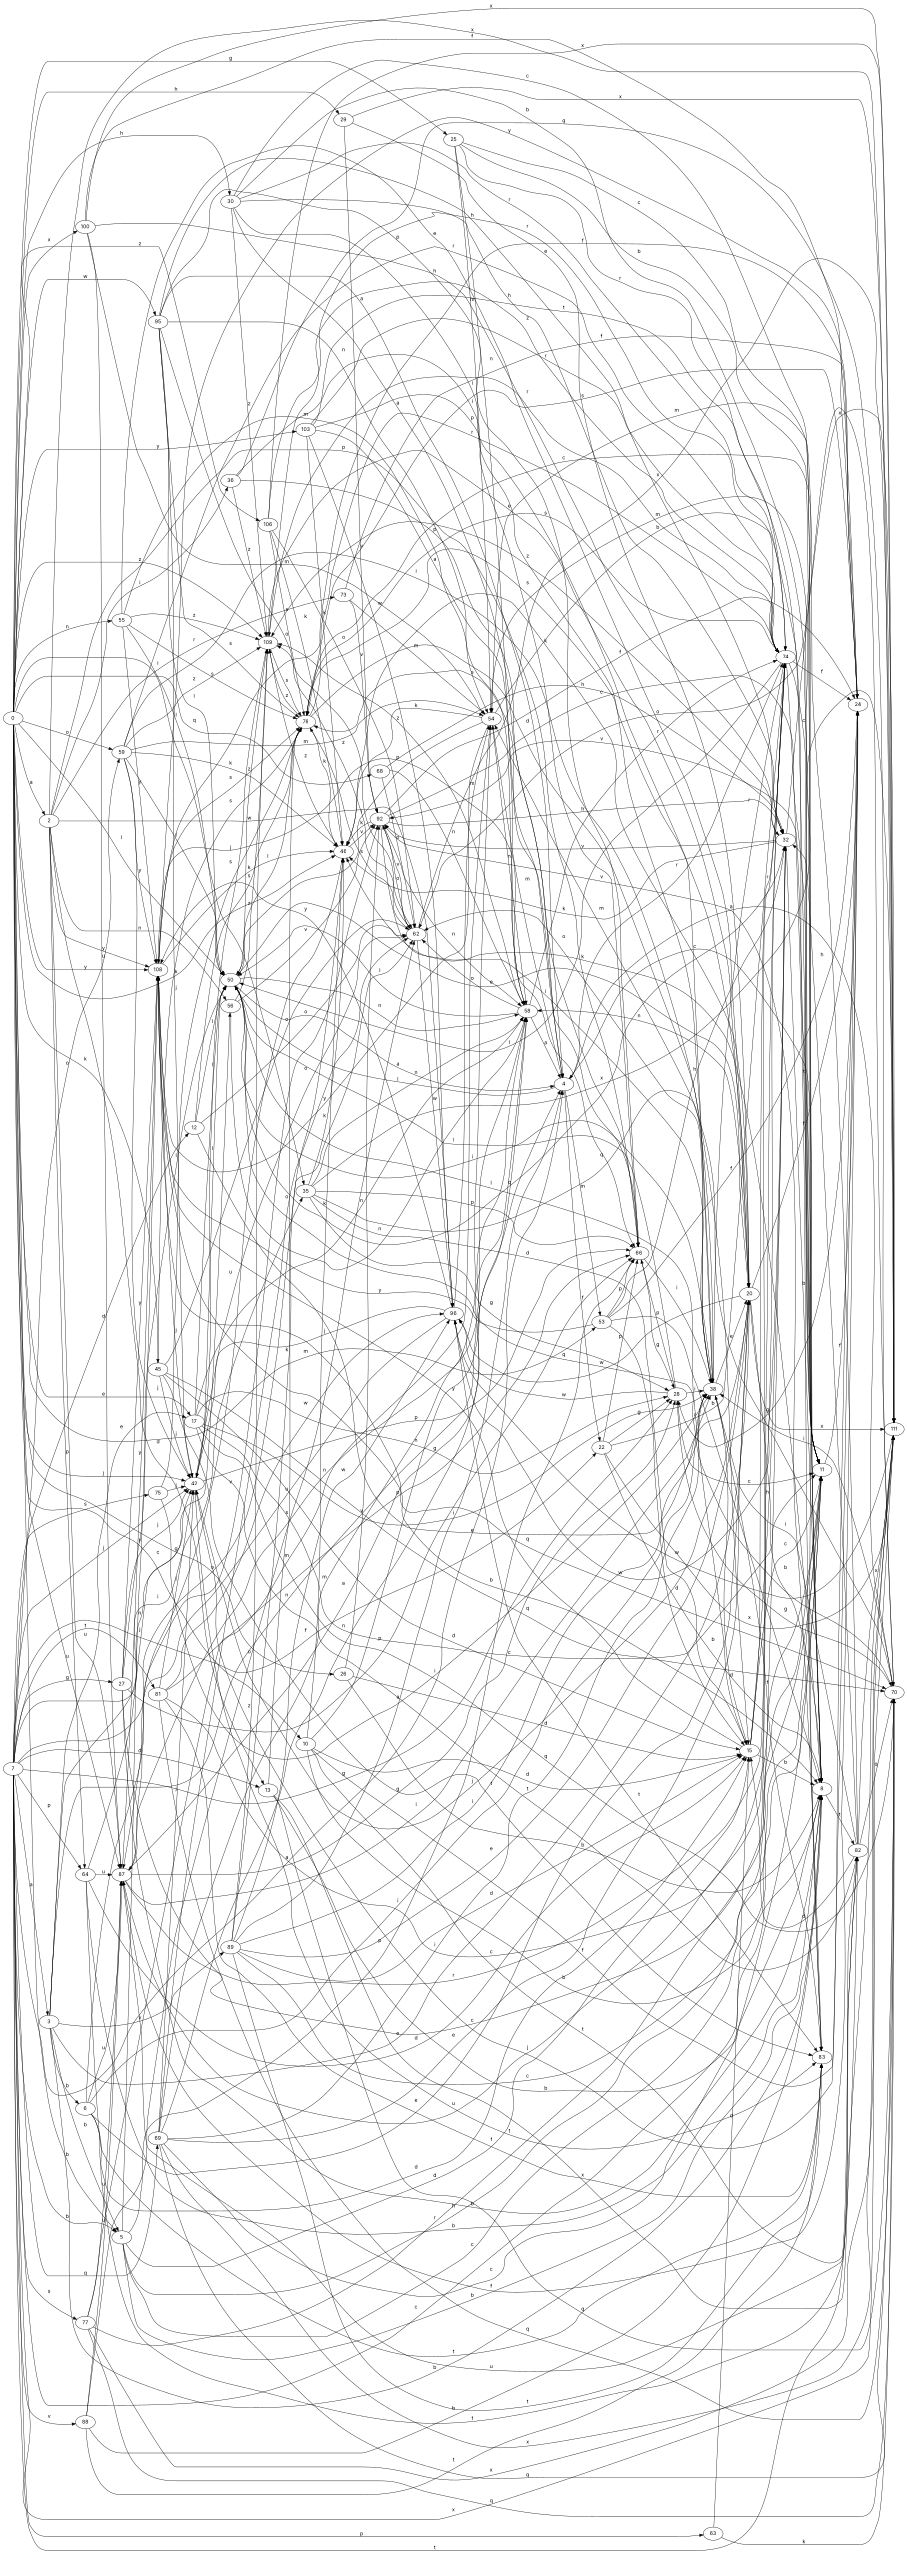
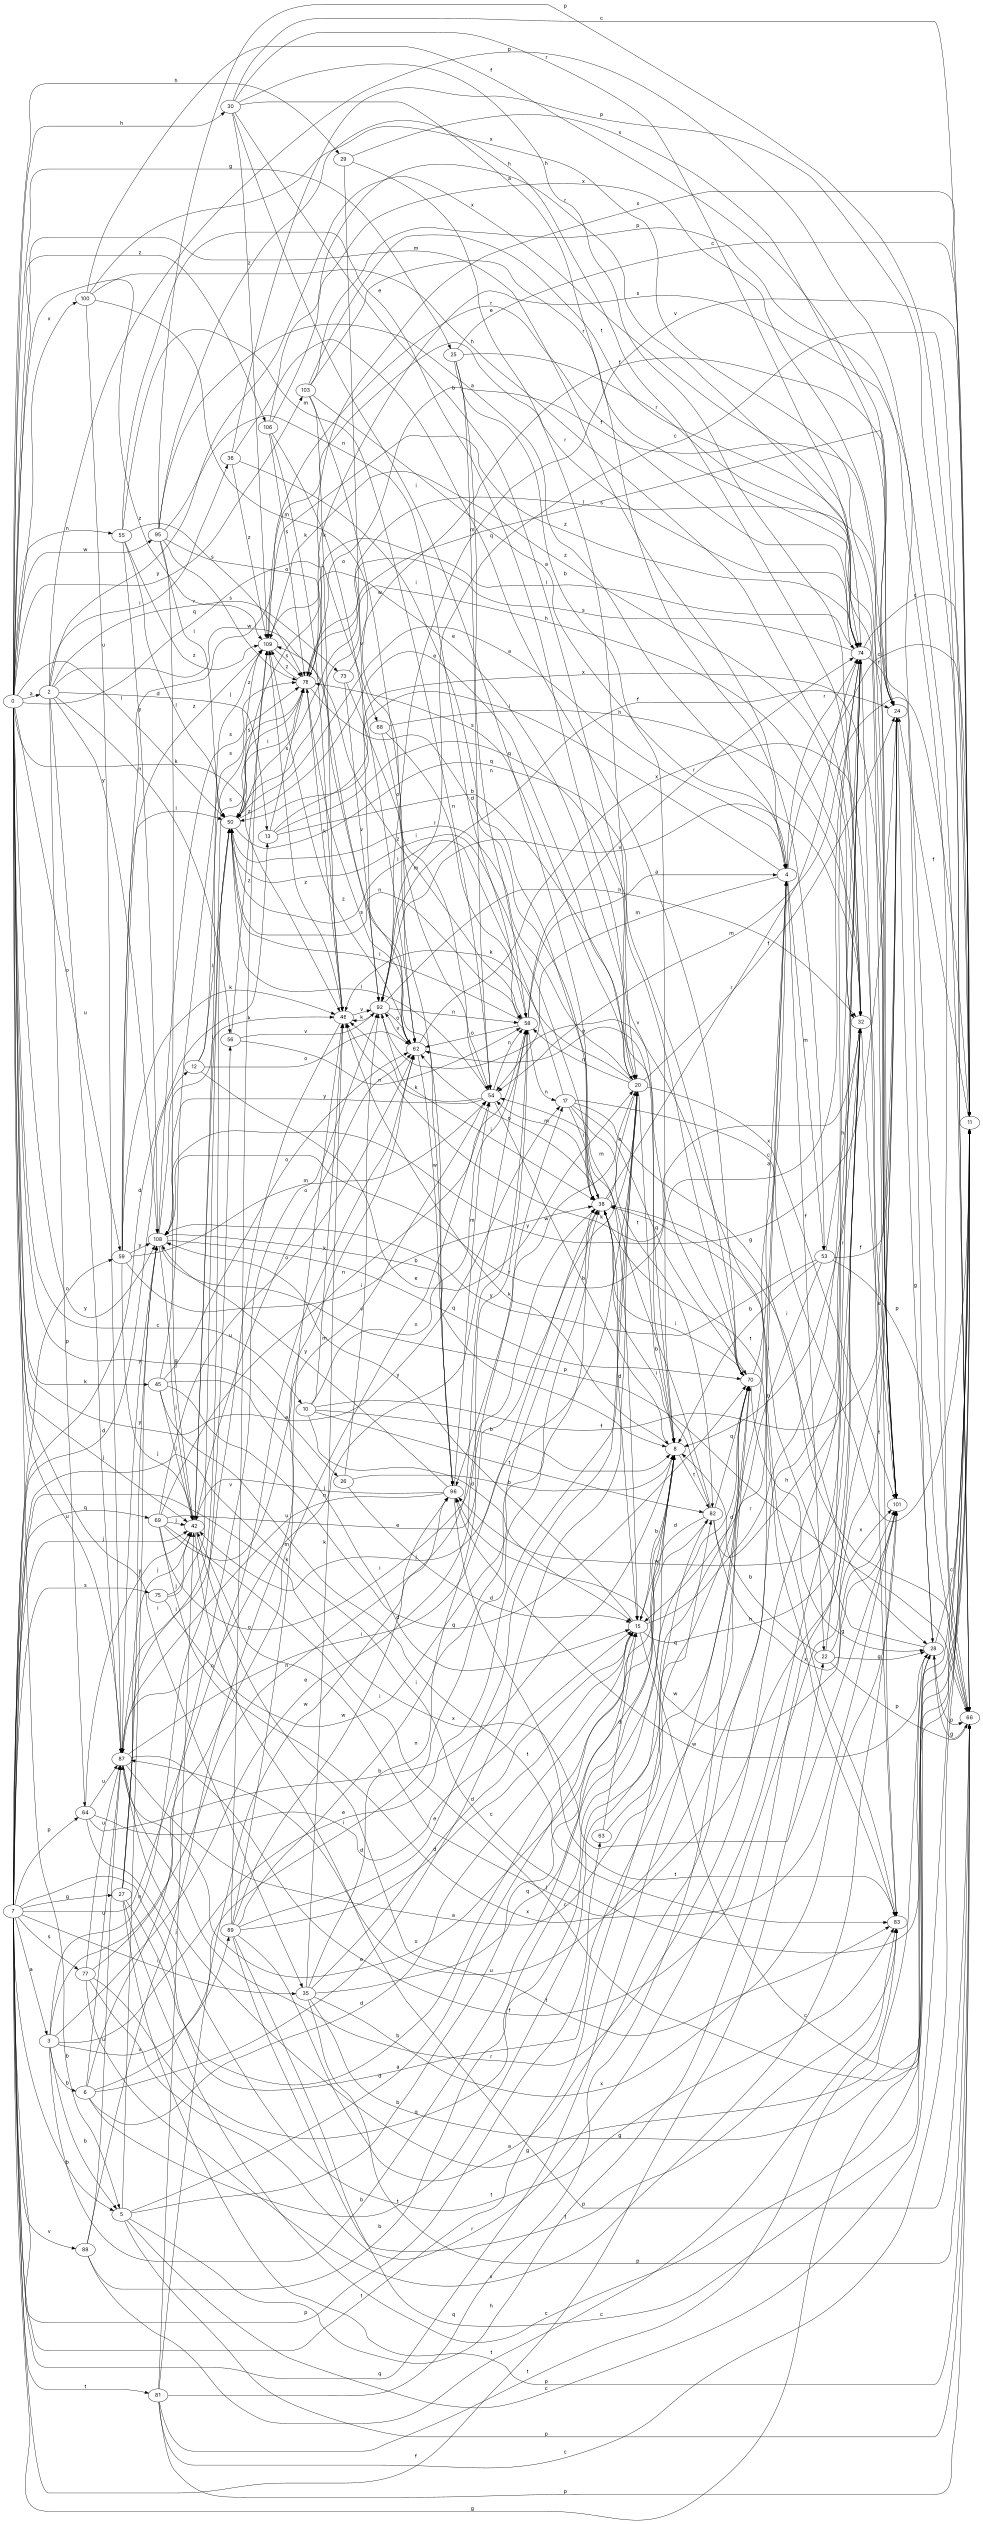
edge "78" -> "11": label "c" -> "x"
edge "50" -> "32": label "q" -> "h"
edge "17" -> "58": reversed
edge "15" -> "50": now "20" -> "50"
node "111": label "111" -> "101"
edge "69" -> "70": now "7" -> "70"
edge "63" -> "70": label "k" -> "q"
